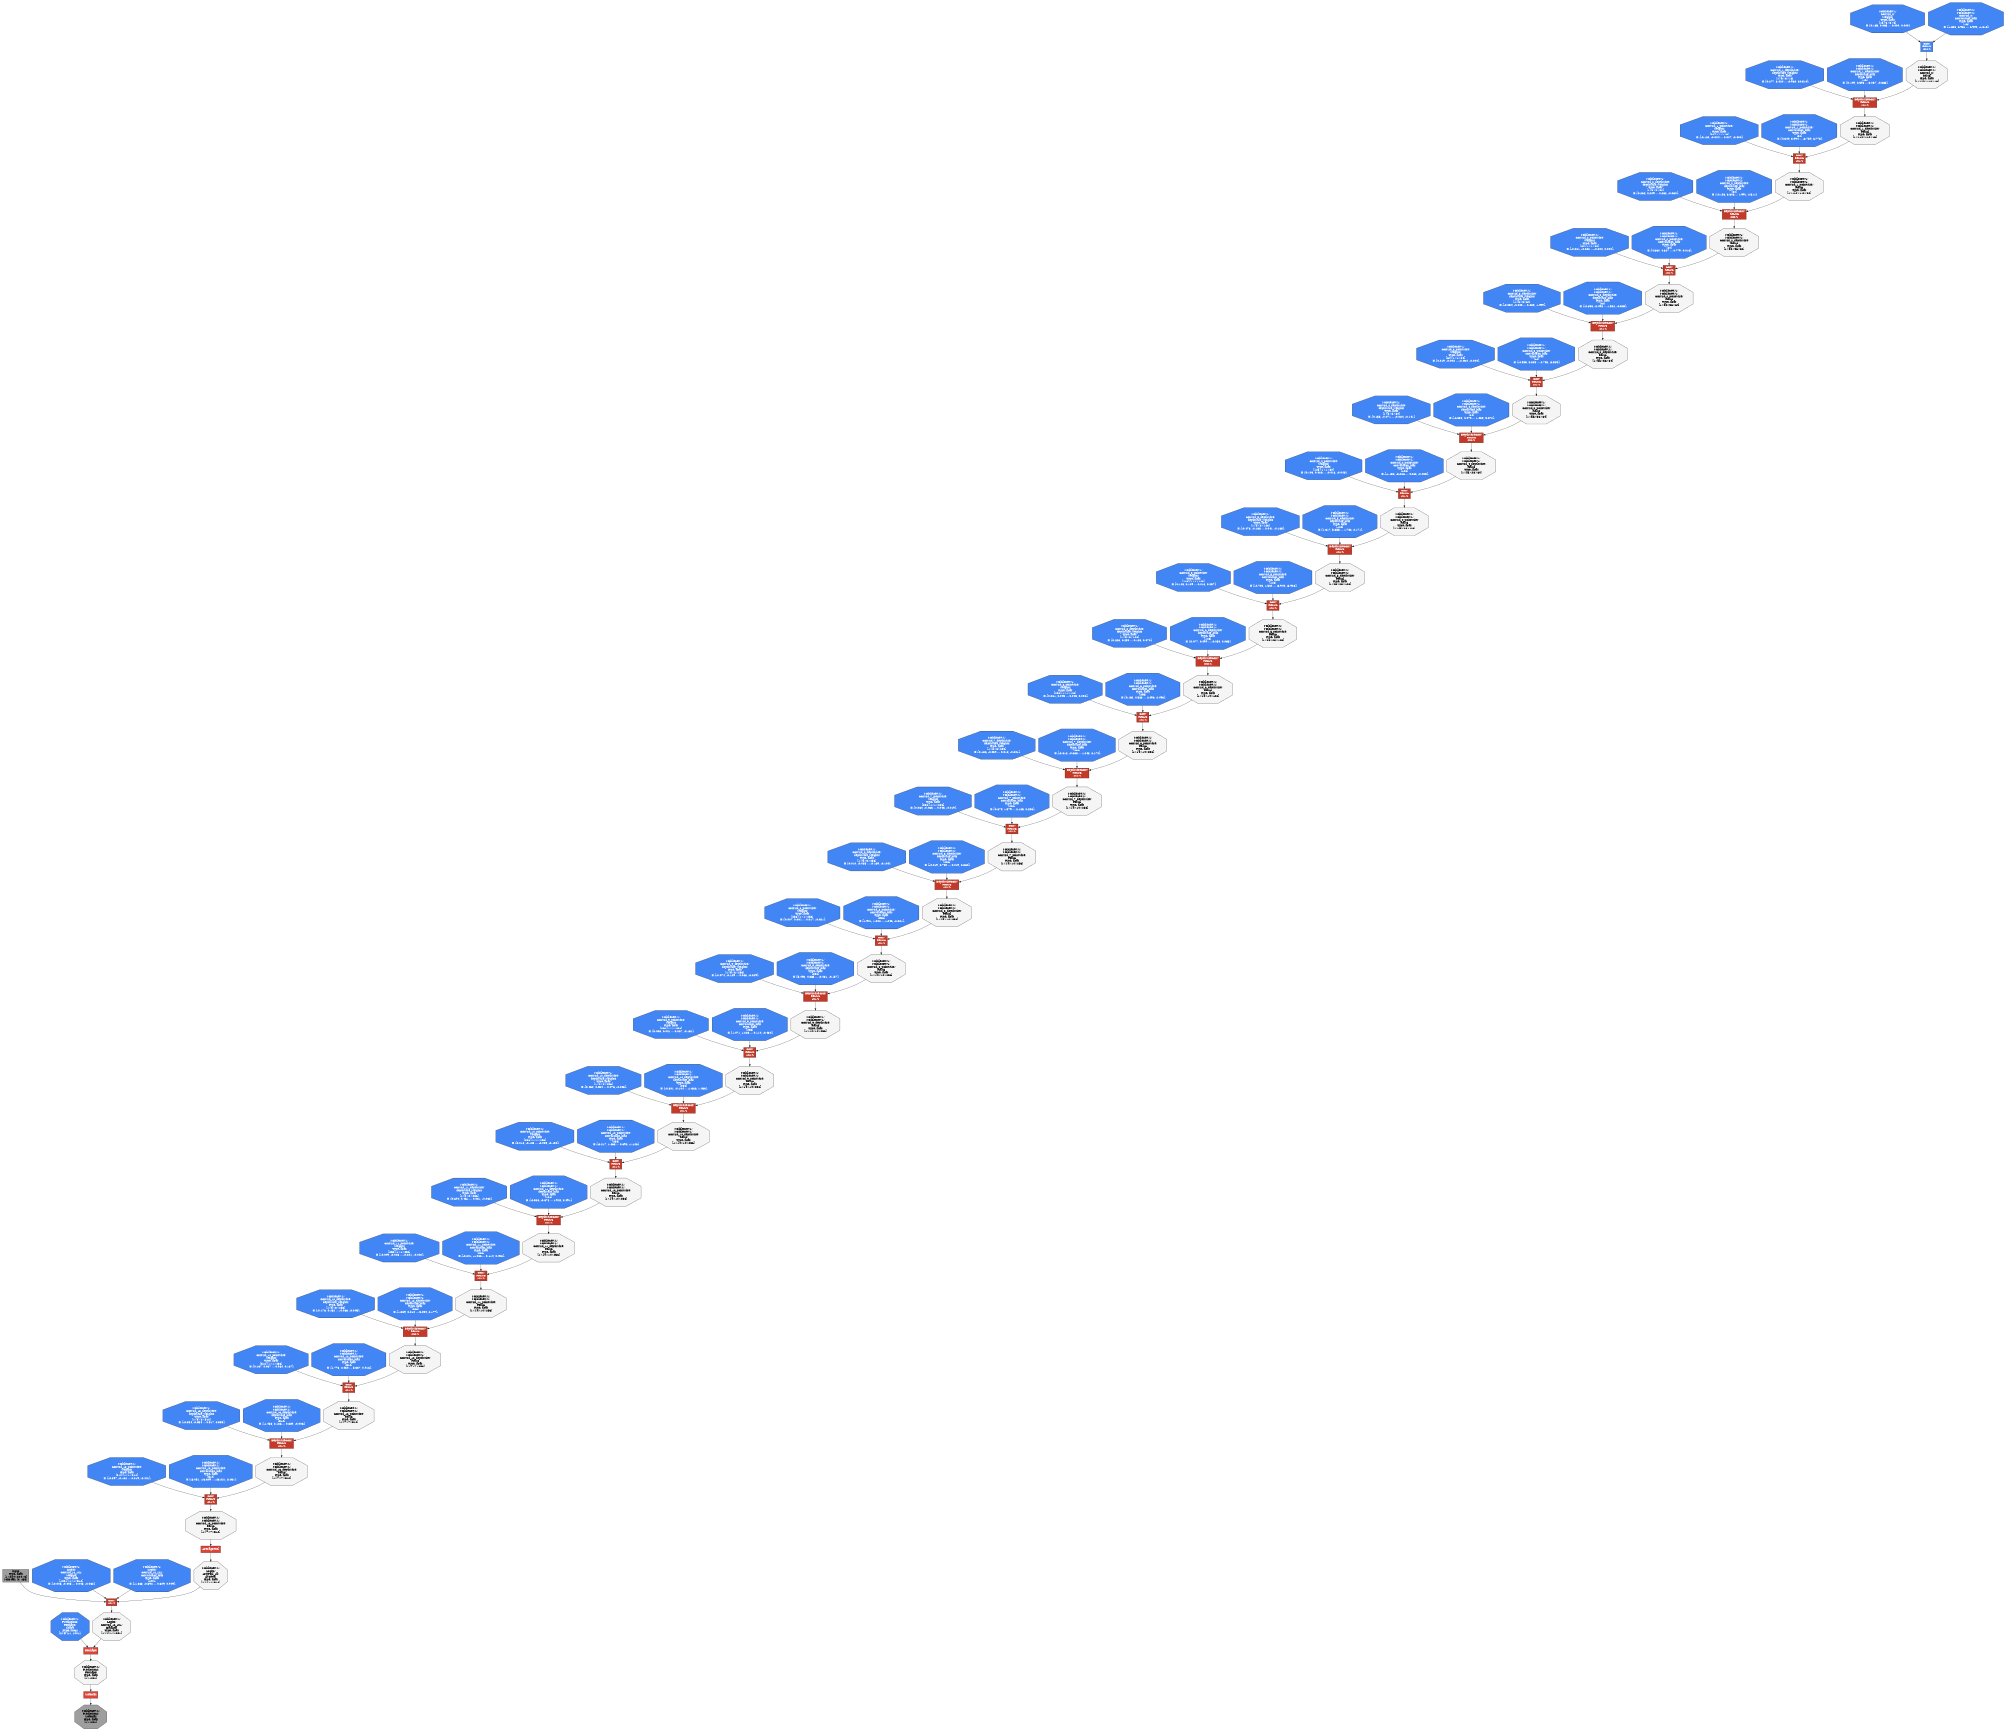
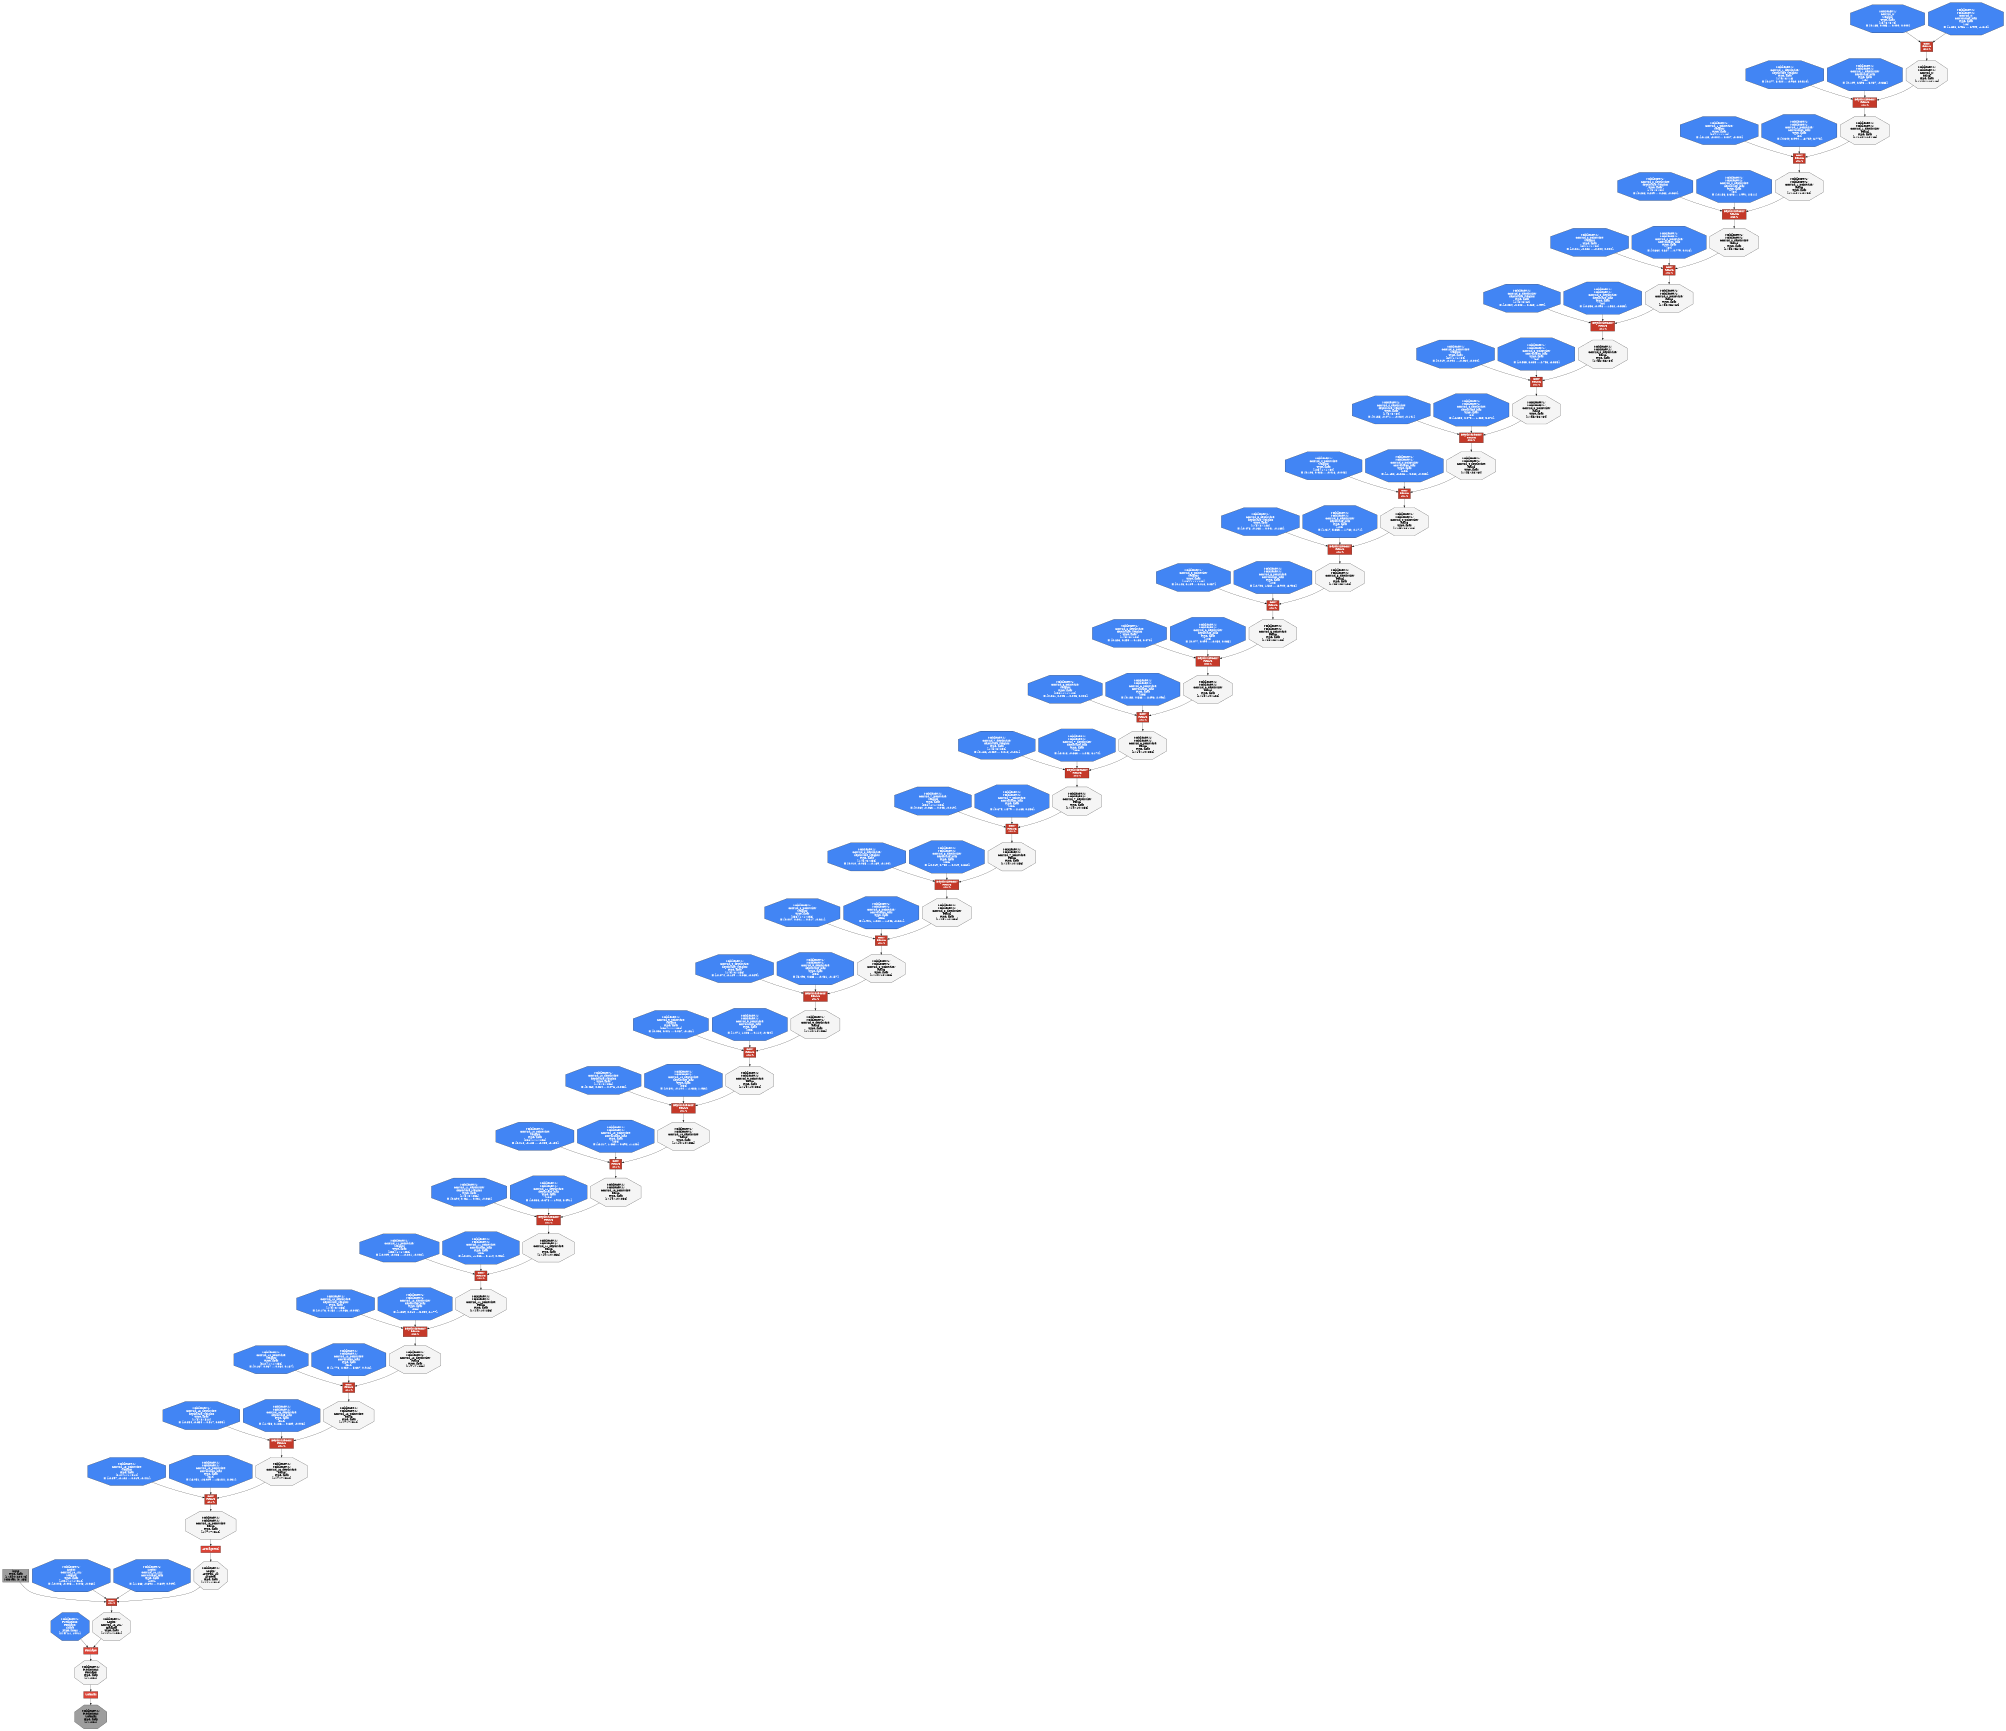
node "Conv ReLU6 2x2/S": fillcolor #4285f4 -> #c53929
